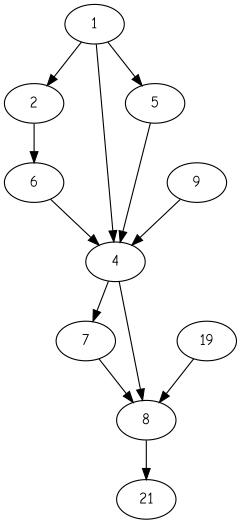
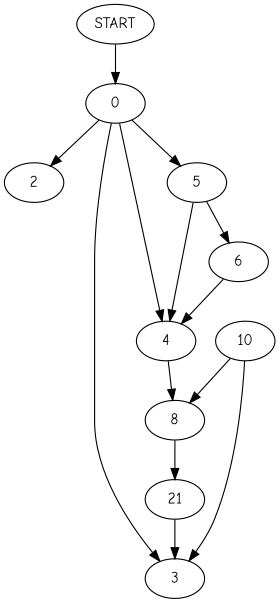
node "1": label "1" -> "0"
node "START": added
edge "2" -> "6": now "5" -> "6"
node "9": removed
node "7": removed
node "19": label "19" -> "10"
node "3": added
